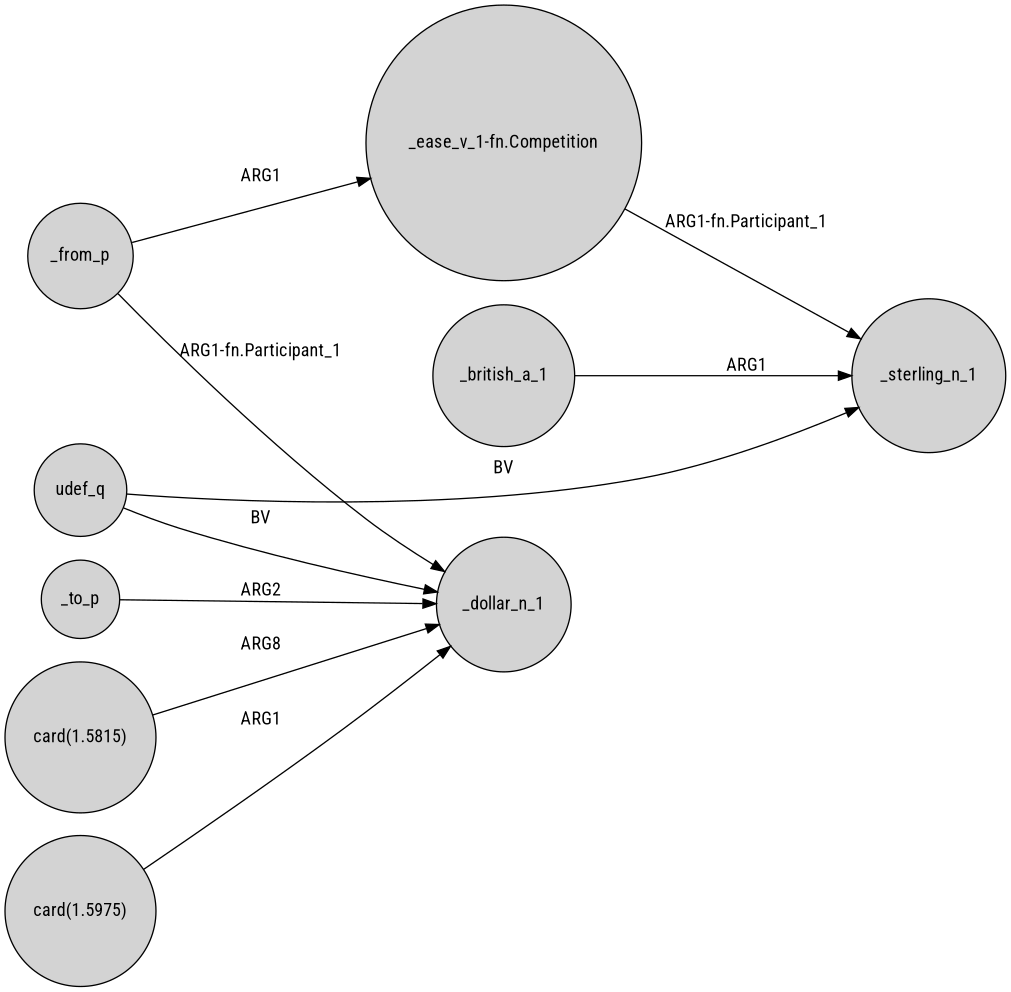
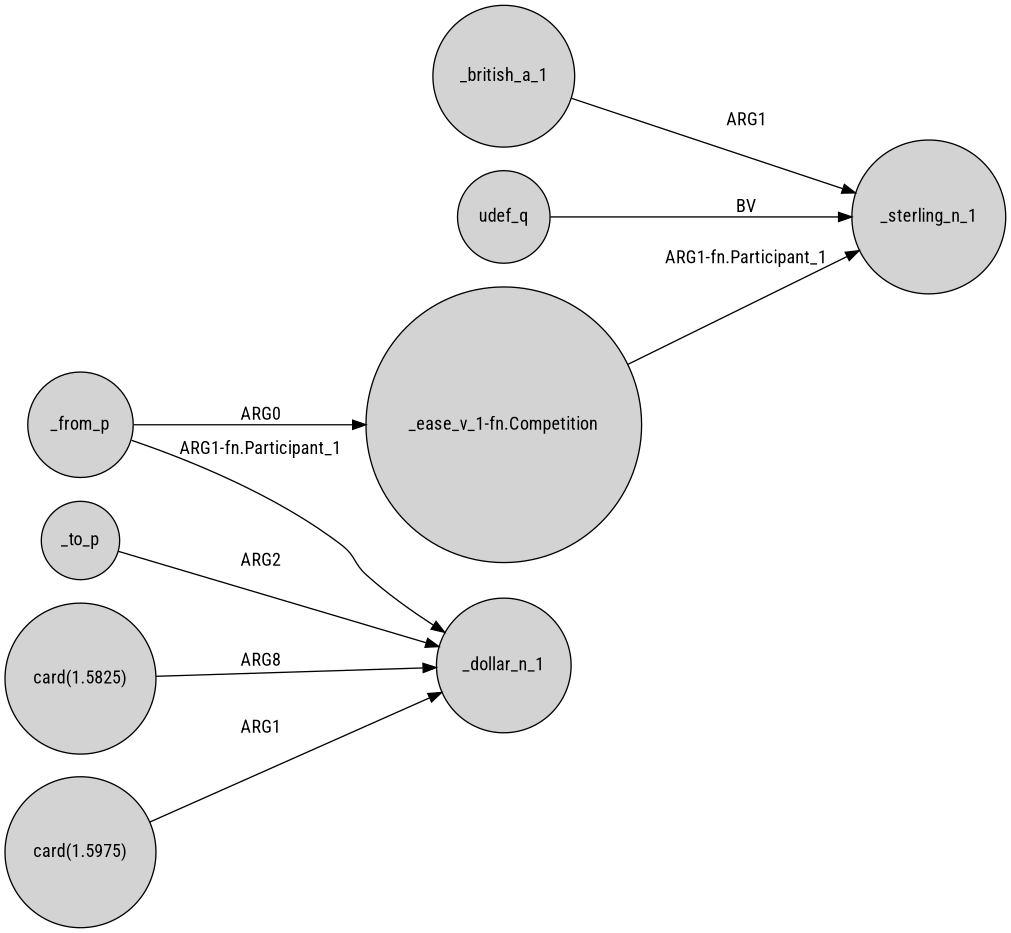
edge "_from_p" -> "_ease_v_1-fn.Competition": label "ARG1" -> "ARG0"
edge "udef_q" -> "_dollar_n_1": removed, label "BV"
node "card(1.5815)": label "card(1.5815)" -> "card(1.5825)"
